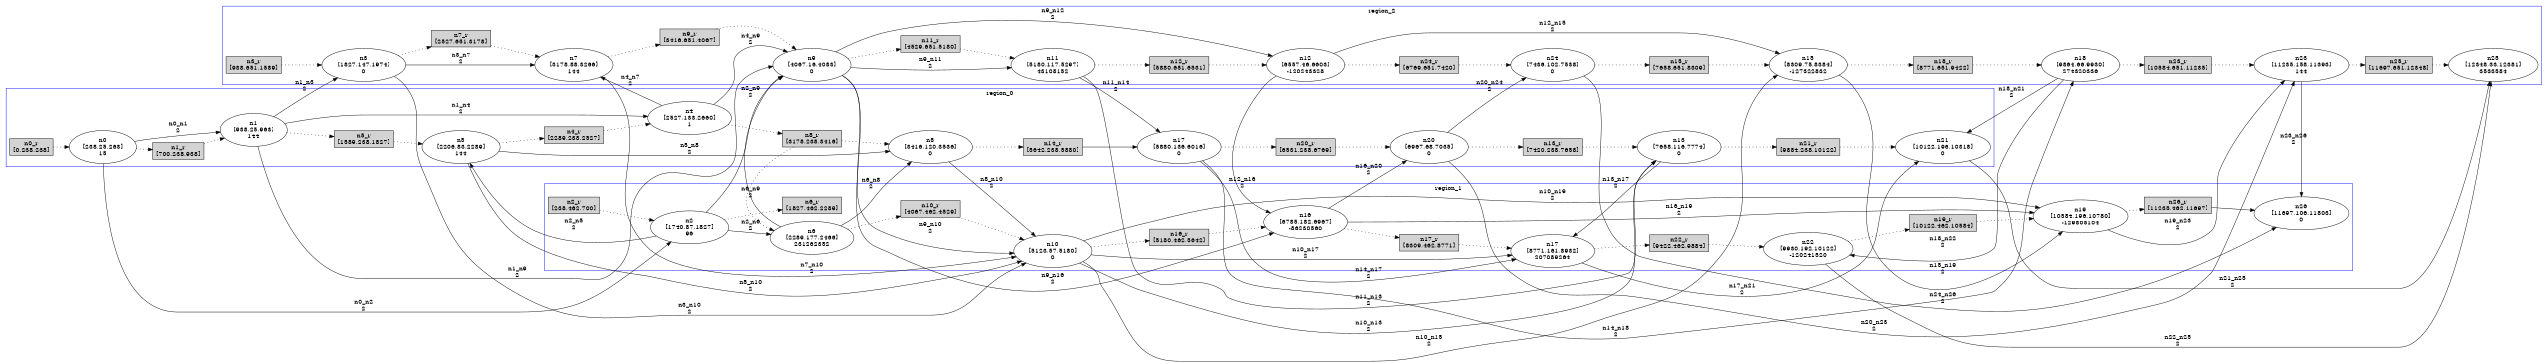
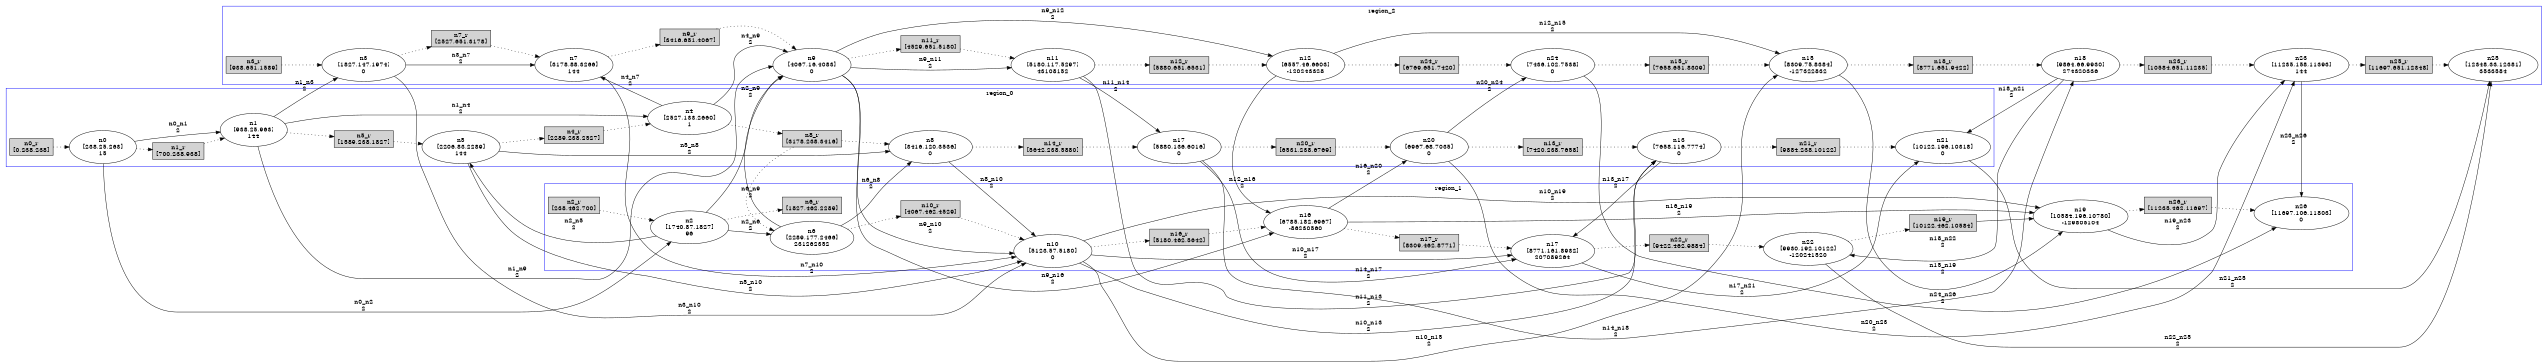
edge "n14_r [5642,238,5880]" -> "n17 [5880,136,6016] 0": style solid -> dotted
edge "n26_r [11235,462,11697]" -> "n26 [11697,106,11803] 0": style solid -> dotted
edge "n19_r [10122,462,10584]" -> "n19 [10584,196,10780] -129805104": style dotted -> solid
